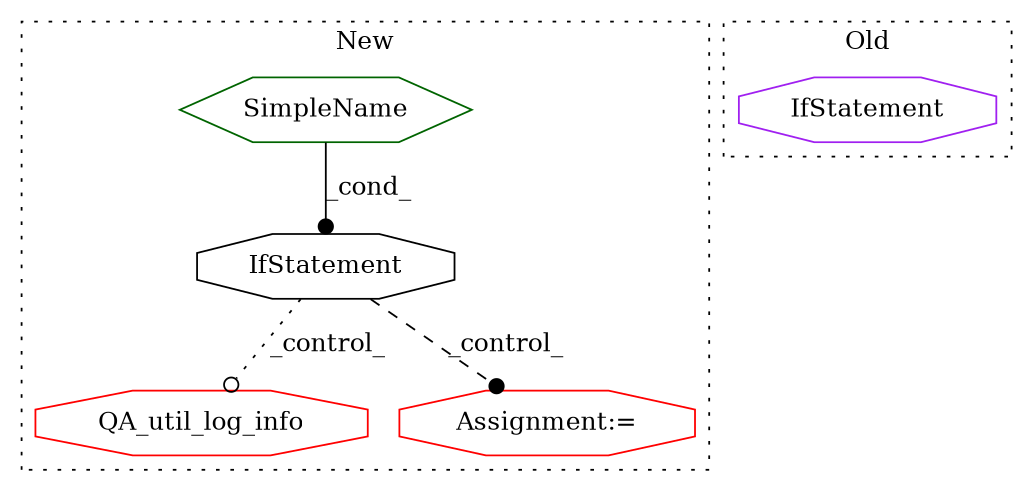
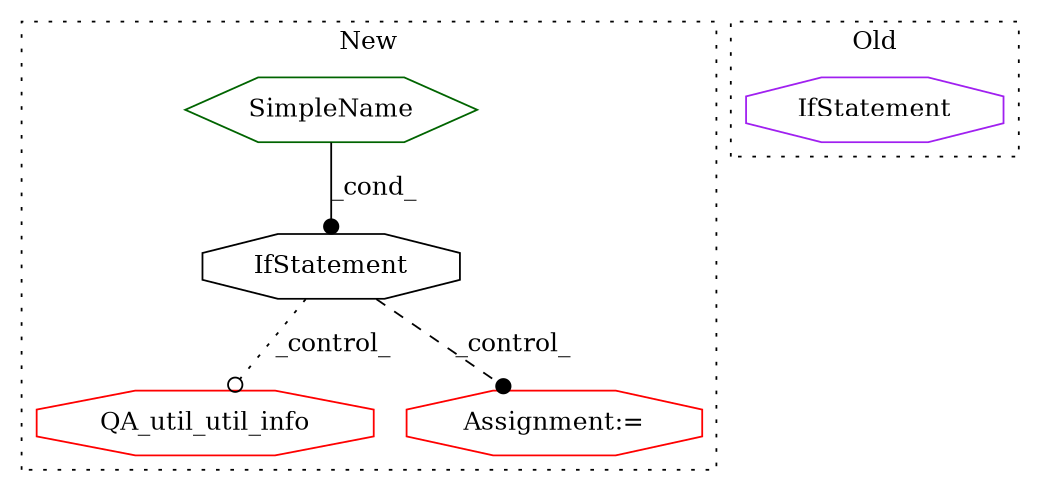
node "QA_util_log_info": label "QA_util_log_info" -> "QA_util_util_info"
